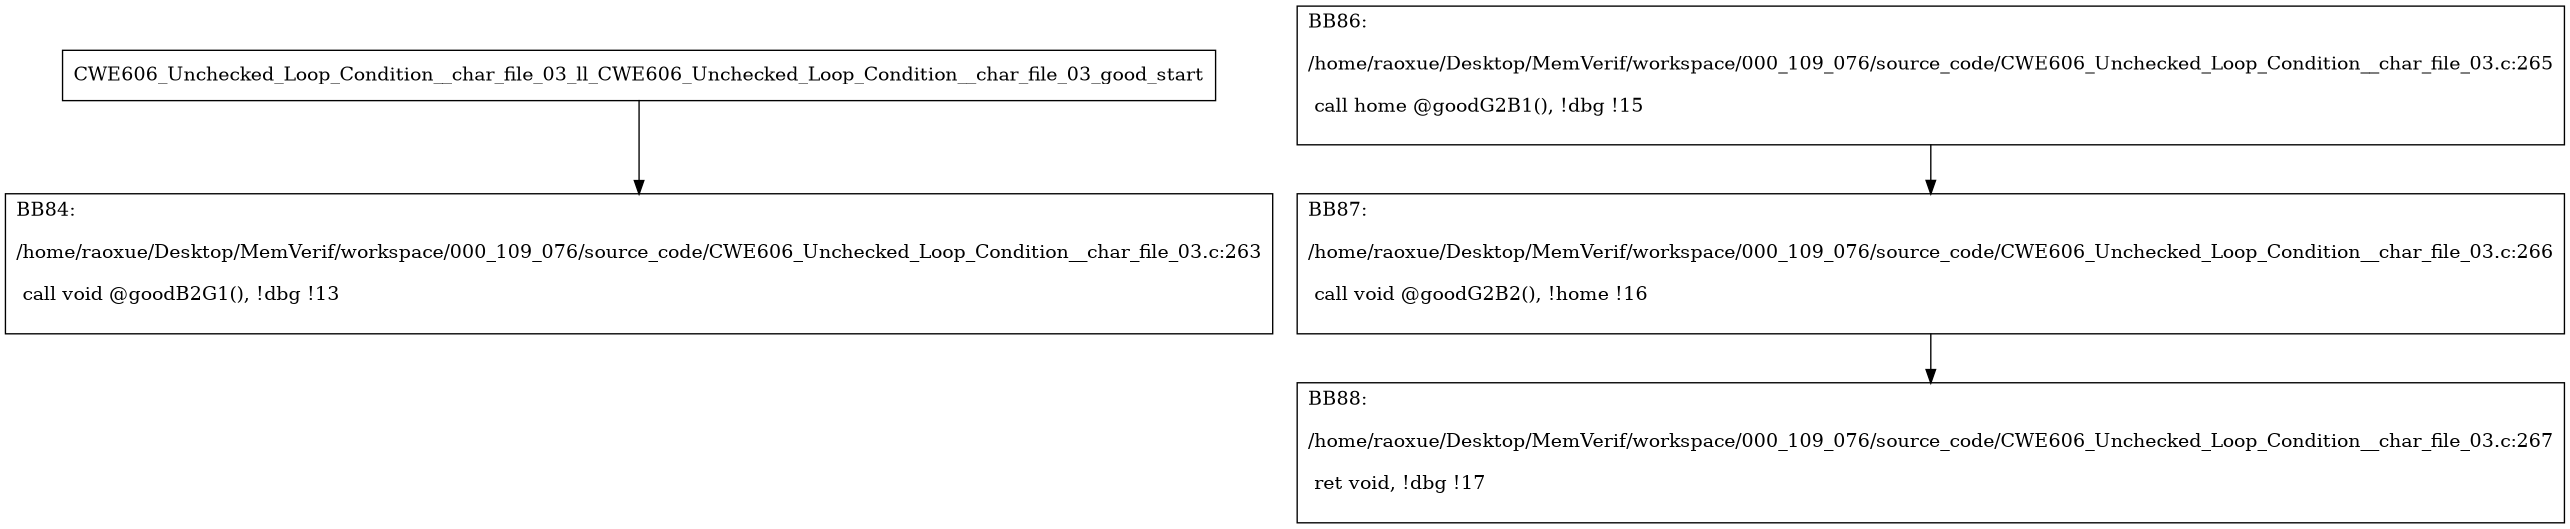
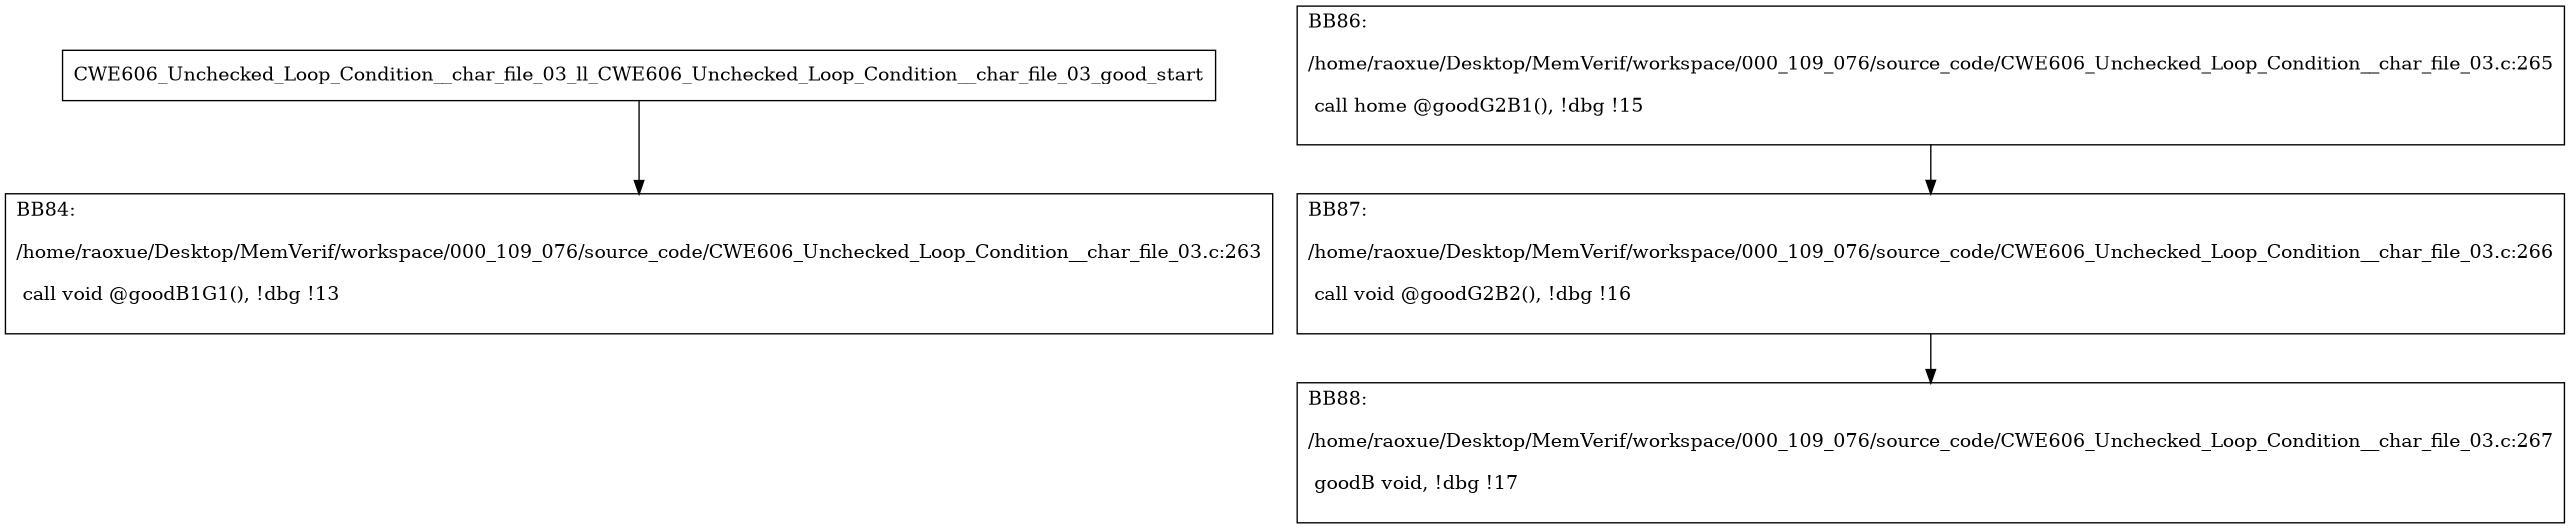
node "BB84:": text "call void @goodB2G1(), !dbg !13" -> "call void @goodB1G1(), !dbg !13"
node "BB87:": text "call void @goodG2B2(), !home !16" -> "call void @goodG2B2(), !dbg !16"
node "BB88:": text "ret void, !dbg !17" -> "goodB void, !dbg !17"
